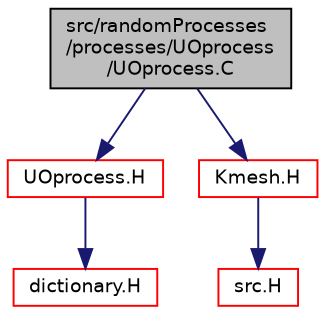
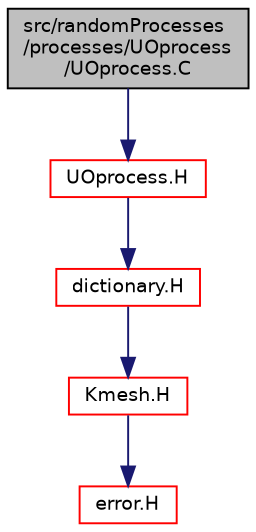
edge "src/randomProcesses /processes/UOprocess /UOprocess.C" -> "Kmesh.H": now "dictionary.H" -> "Kmesh.H"
node "src.H": label "src.H" -> "error.H"
